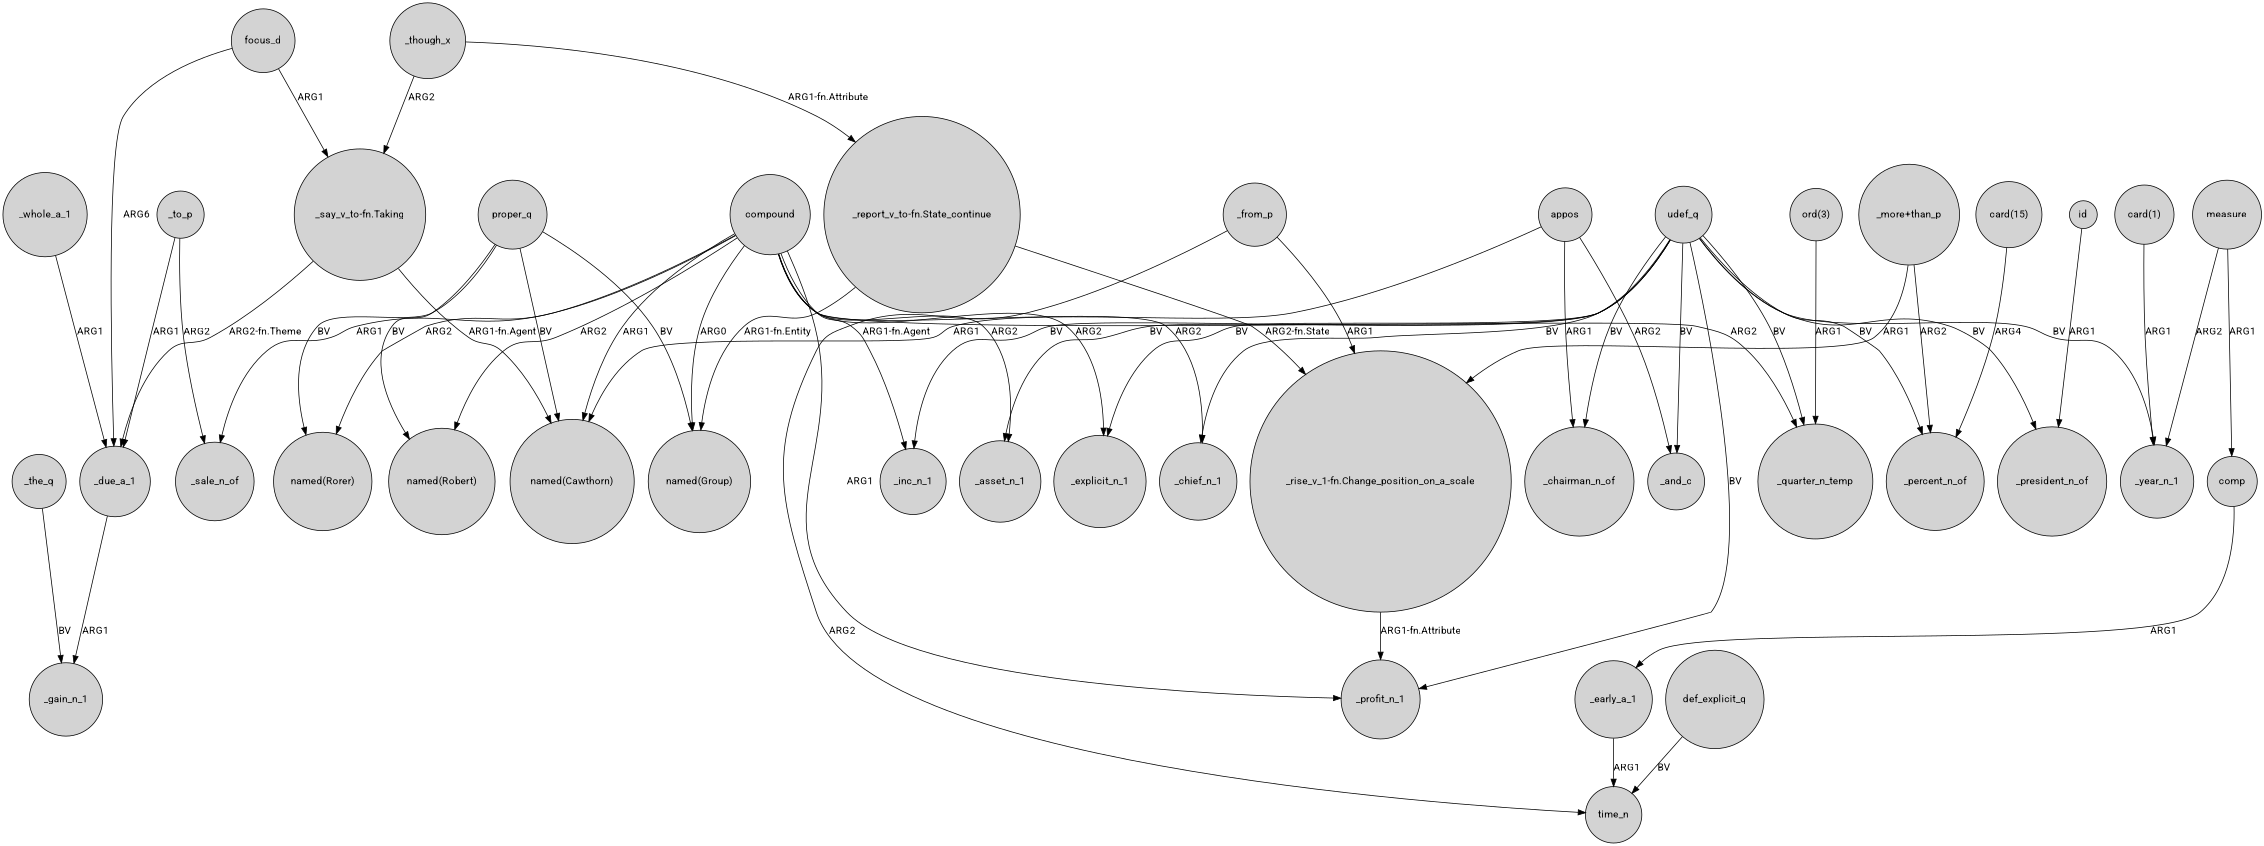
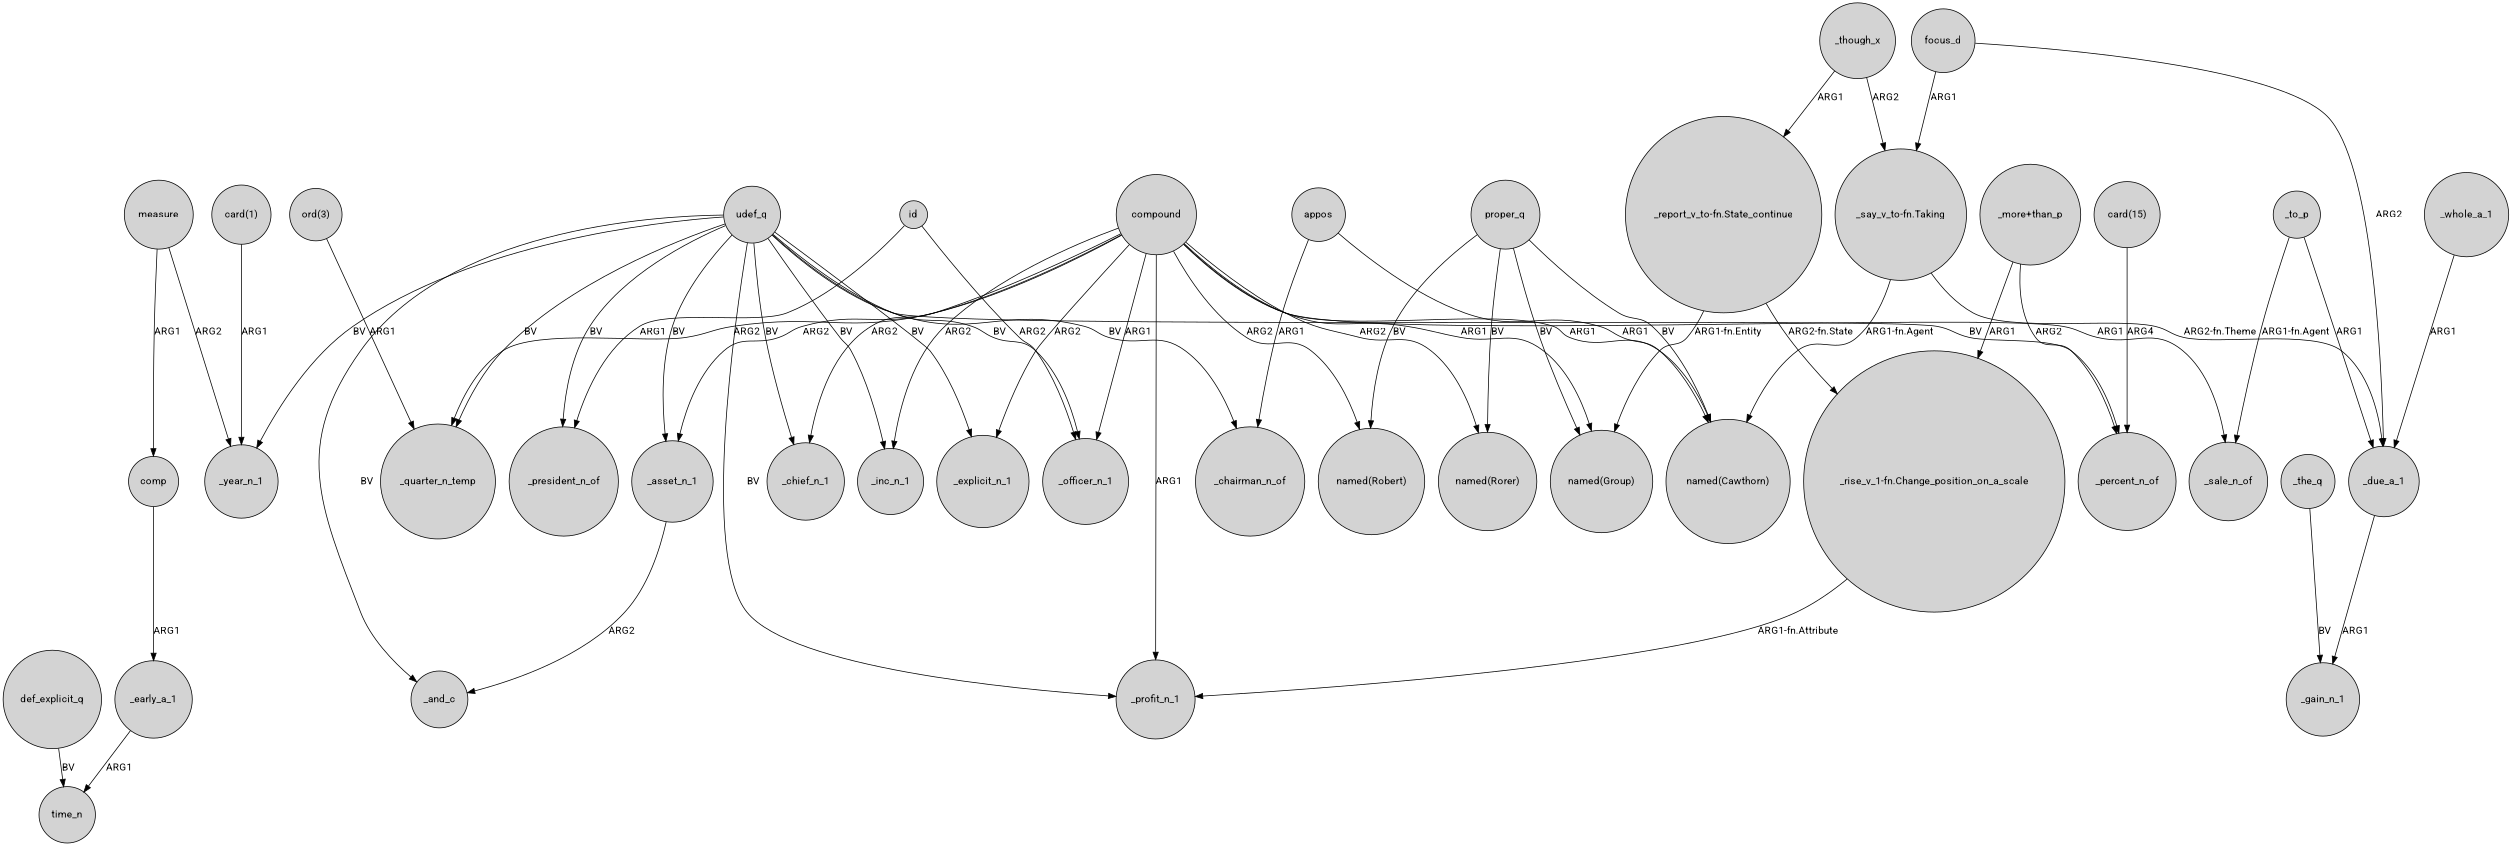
edge "_though_x" -> "_report_v_to-fn.State_continue": label "ARG1-fn.Attribute" -> "ARG1"
edge "focus_d" -> "_due_a_1": label "ARG6" -> "ARG2"
node "_from_p": removed
edge "_to_p" -> "_sale_n_of": label "ARG2" -> "ARG1-fn.Agent"
edge "compound" -> "named(Group)": label "ARG0" -> "ARG1"
edge "compound" -> "_inc_n_1": label "ARG1-fn.Agent" -> "ARG2"
edge "appos" -> "_and_c": now "_asset_n_1" -> "_and_c"
node "_officer_n_1": added
